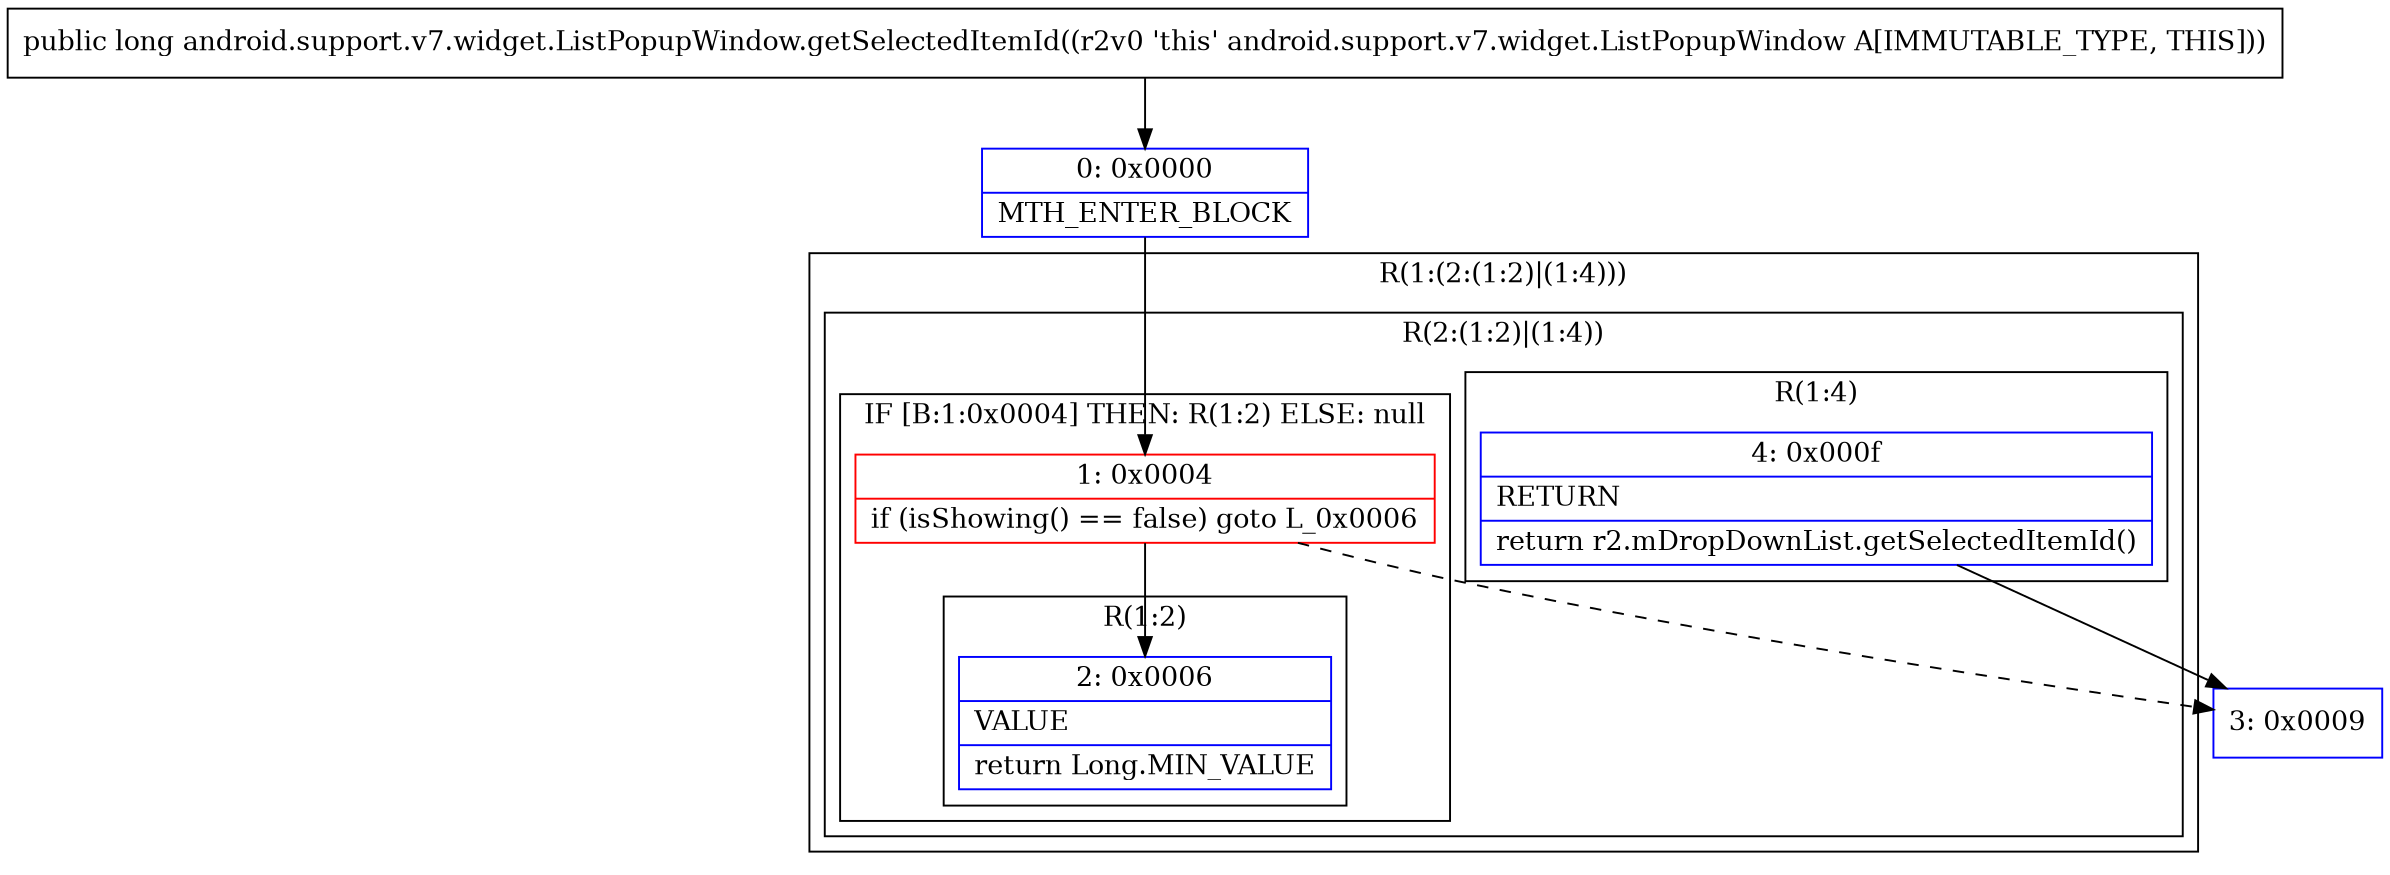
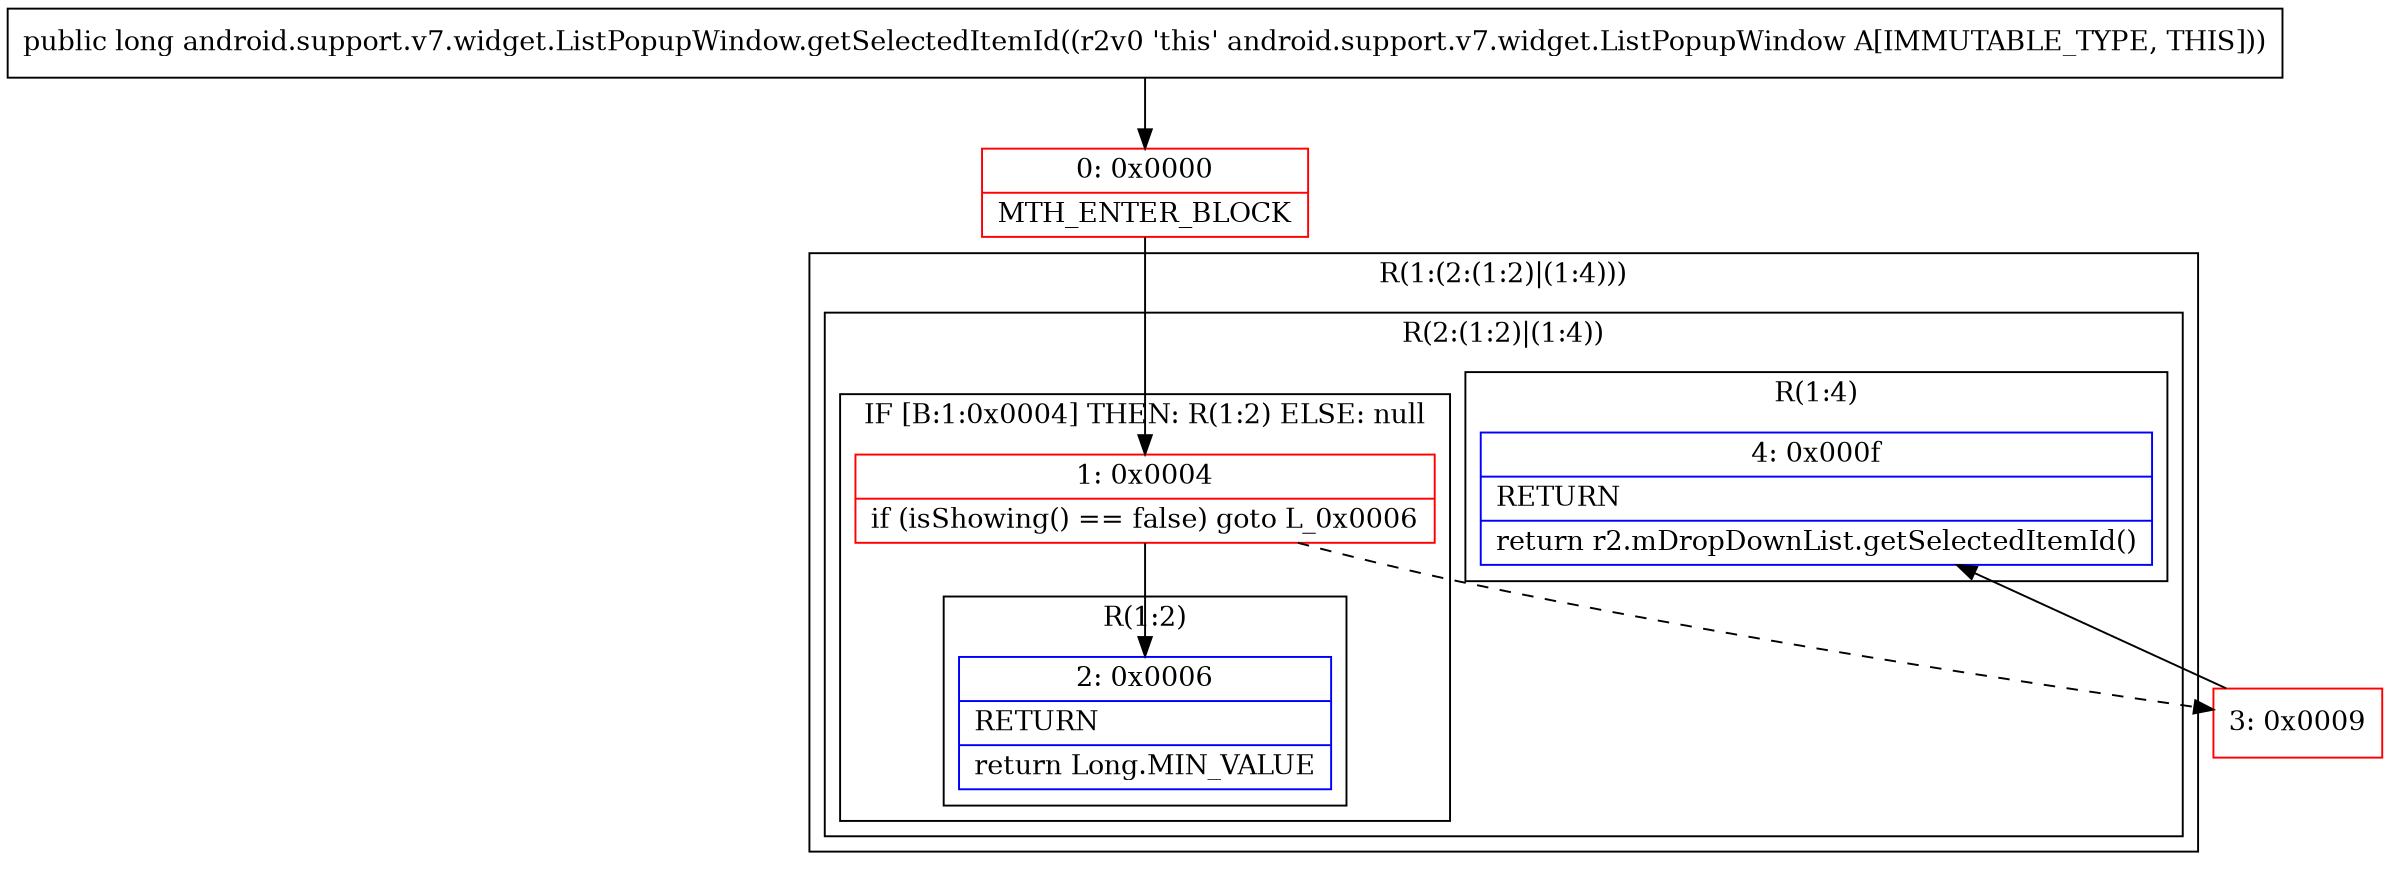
node "0: 0x0000": color blue -> red
edge "4: 0x000f" -> "3: 0x0009": reversed
node "2: 0x0006": text "VALUE" -> "RETURN"
node "3: 0x0009": color blue -> red
